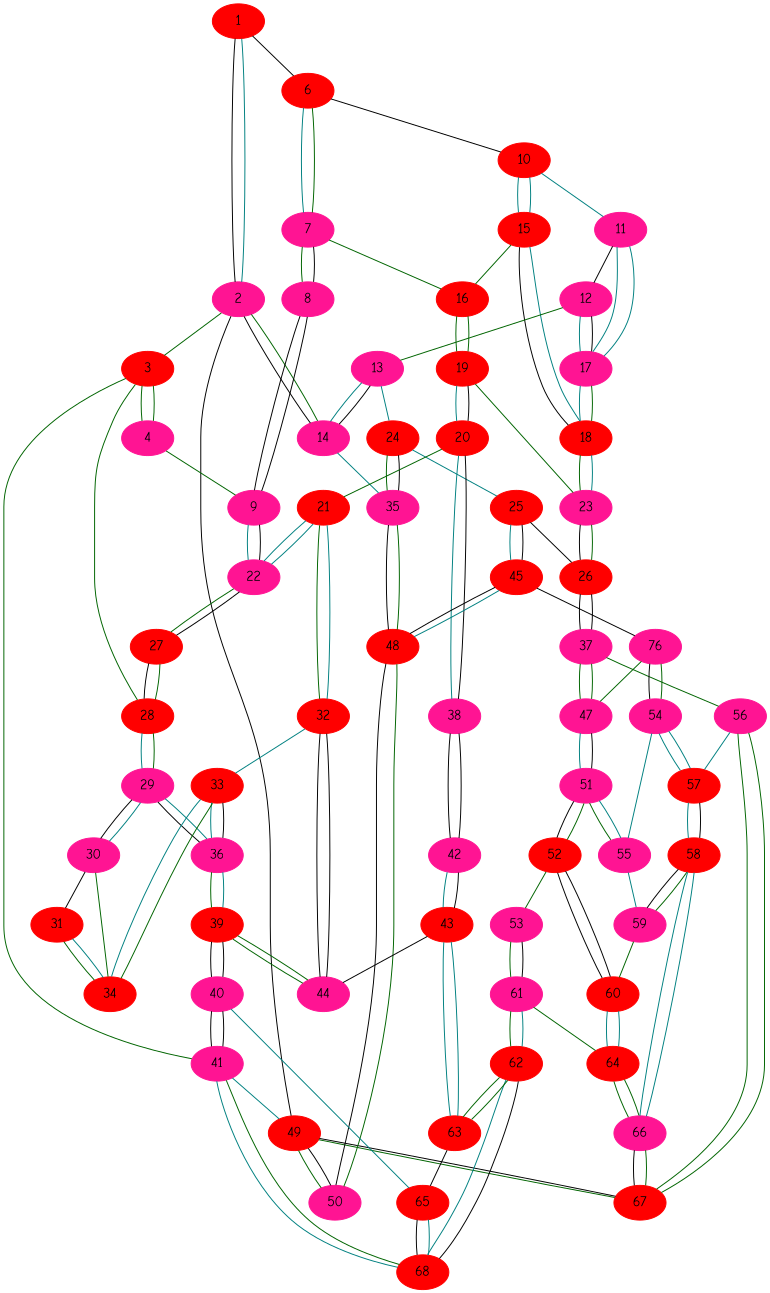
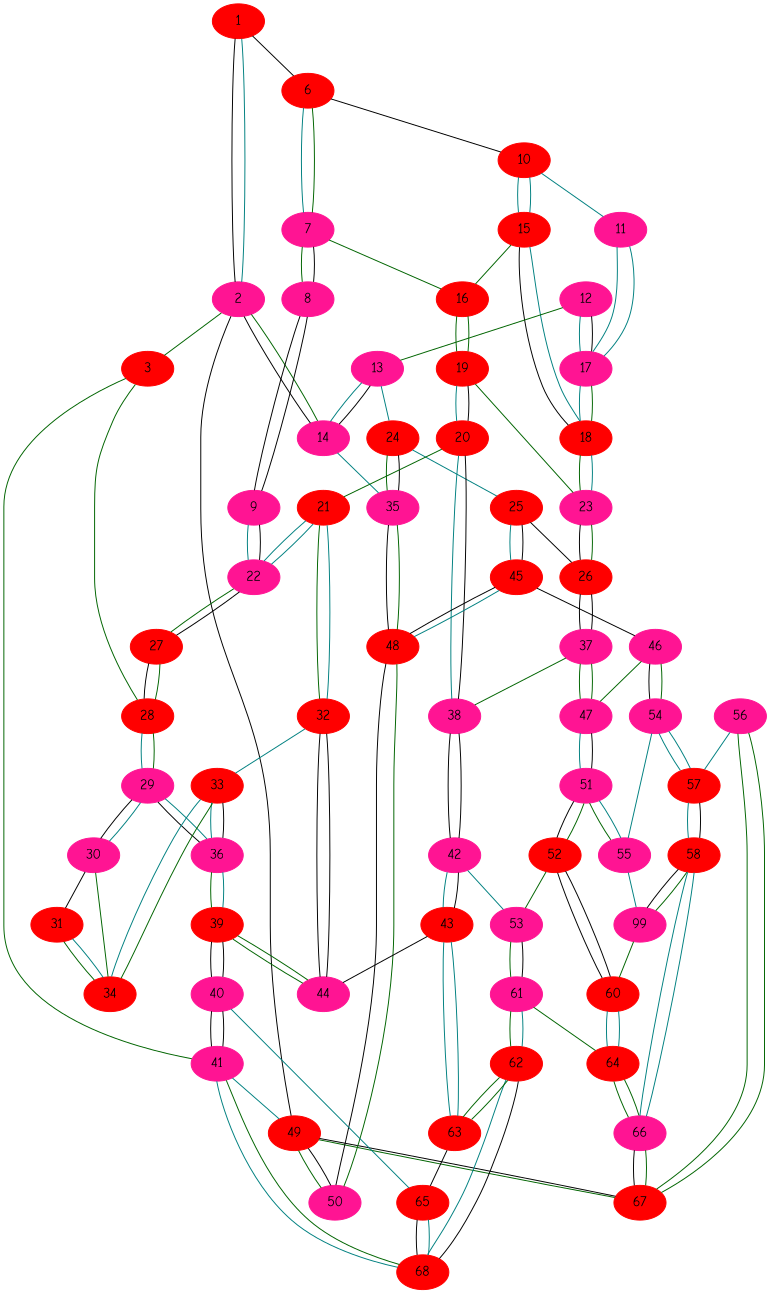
edge "11" -- "12": removed
node "4": removed
node "76": label "76" -> "46"
edge "37" -- "56": now "37" -- "38"
edge "42" -- "53": added
node "59": label "59" -> "99"
